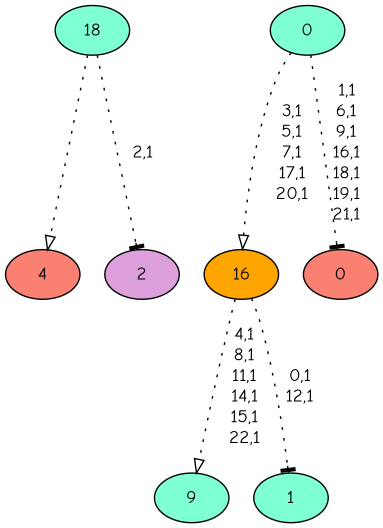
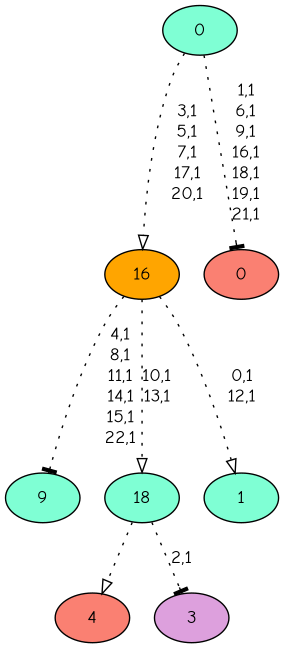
node "2": label "2" -> "3"
edge "16" -> "18": added, label "10,1 13,1"
edge "16" -> "9": arrowhead onormal -> tee
edge "16" -> "1": arrowhead tee -> onormal
